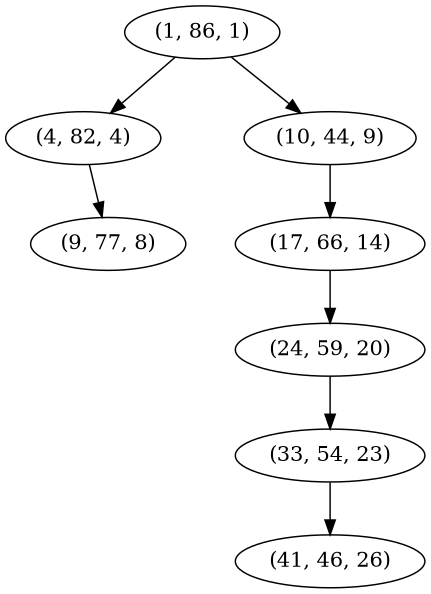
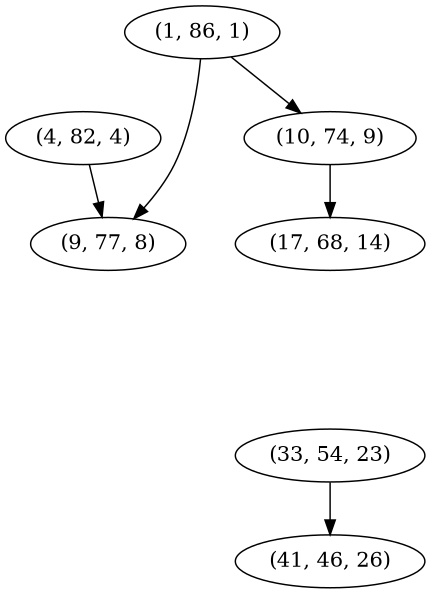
edge "(1, 86, 1)" -> "(4, 82, 4)": now "(1, 86, 1)" -> "(9, 77, 8)"
node "(10, 44, 9)": label "(10, 44, 9)" -> "(10, 74, 9)"
node "(17, 66, 14)": label "(17, 66, 14)" -> "(17, 68, 14)"
node "(24, 59, 20)": removed
